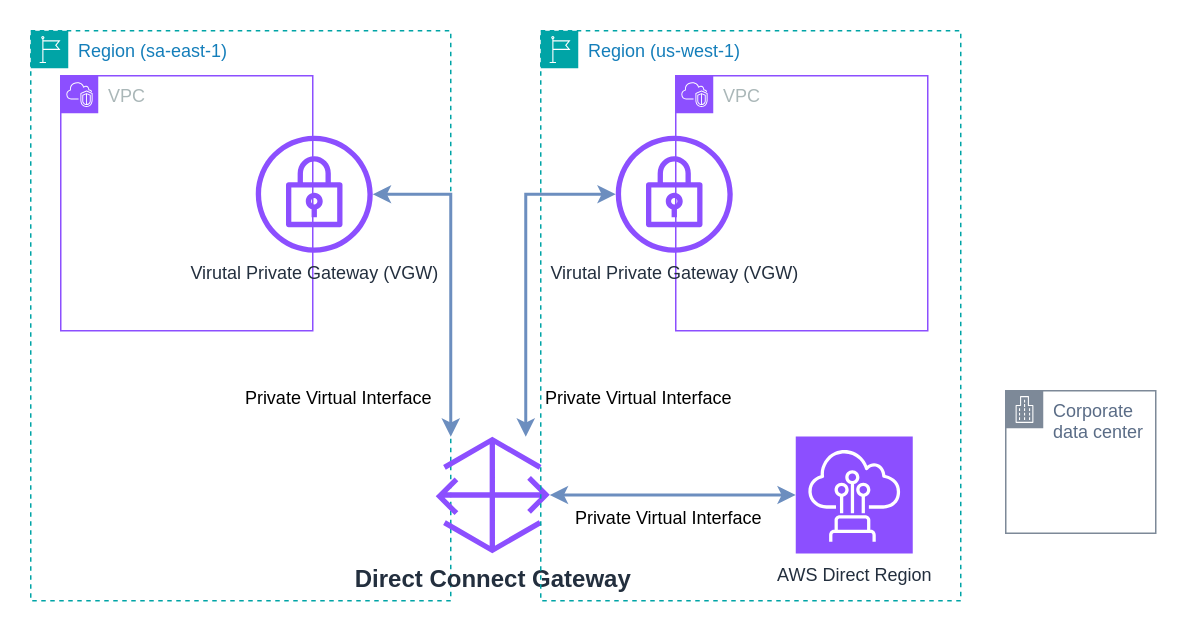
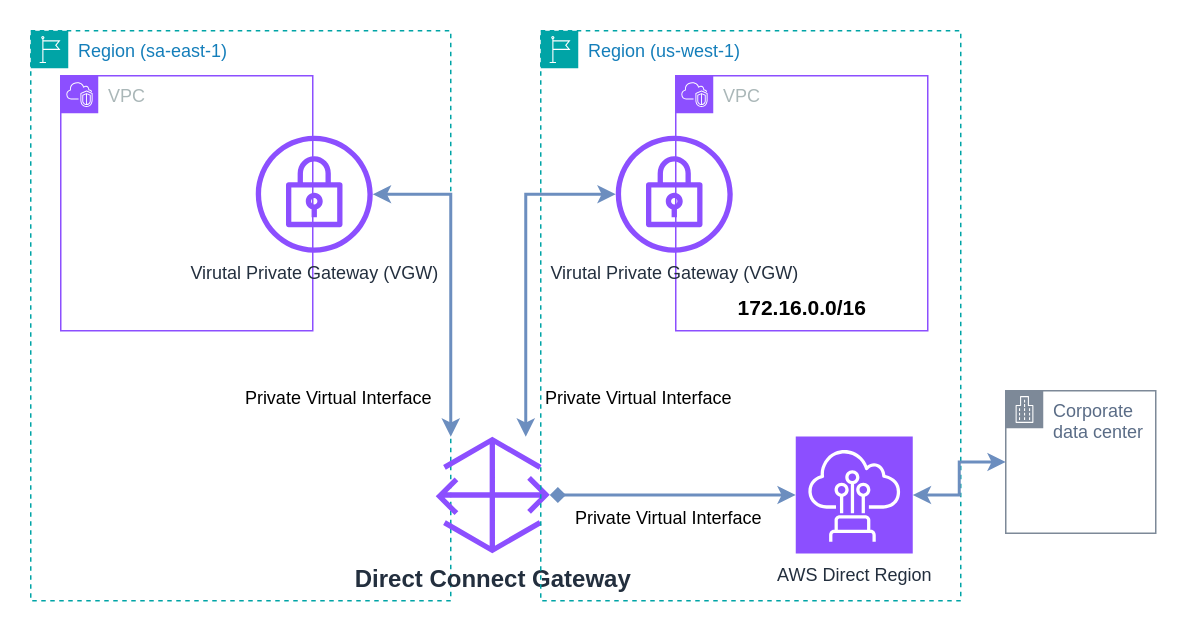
node "172.16.0.0/16": added
edge "Direct Connect Gateway" -- "AWS Direct Region": arrowhead classic -> diamond
edge "Corporate data center" -- "AWS Direct Region": added
